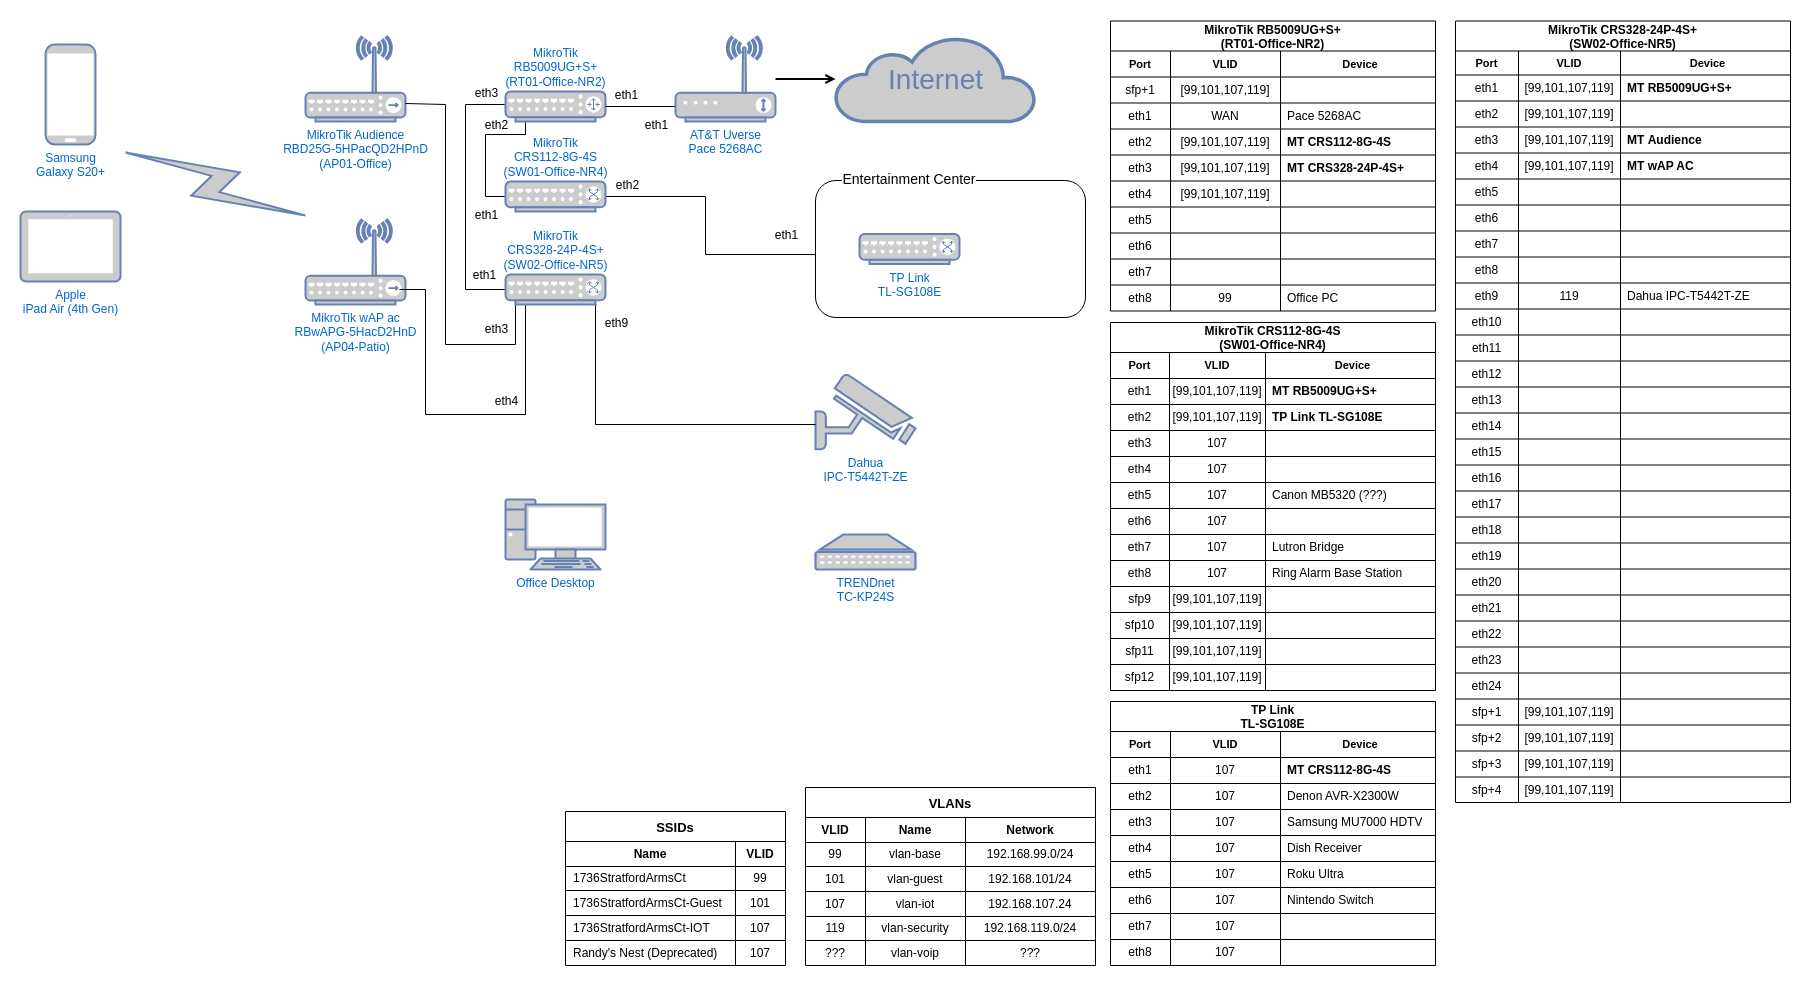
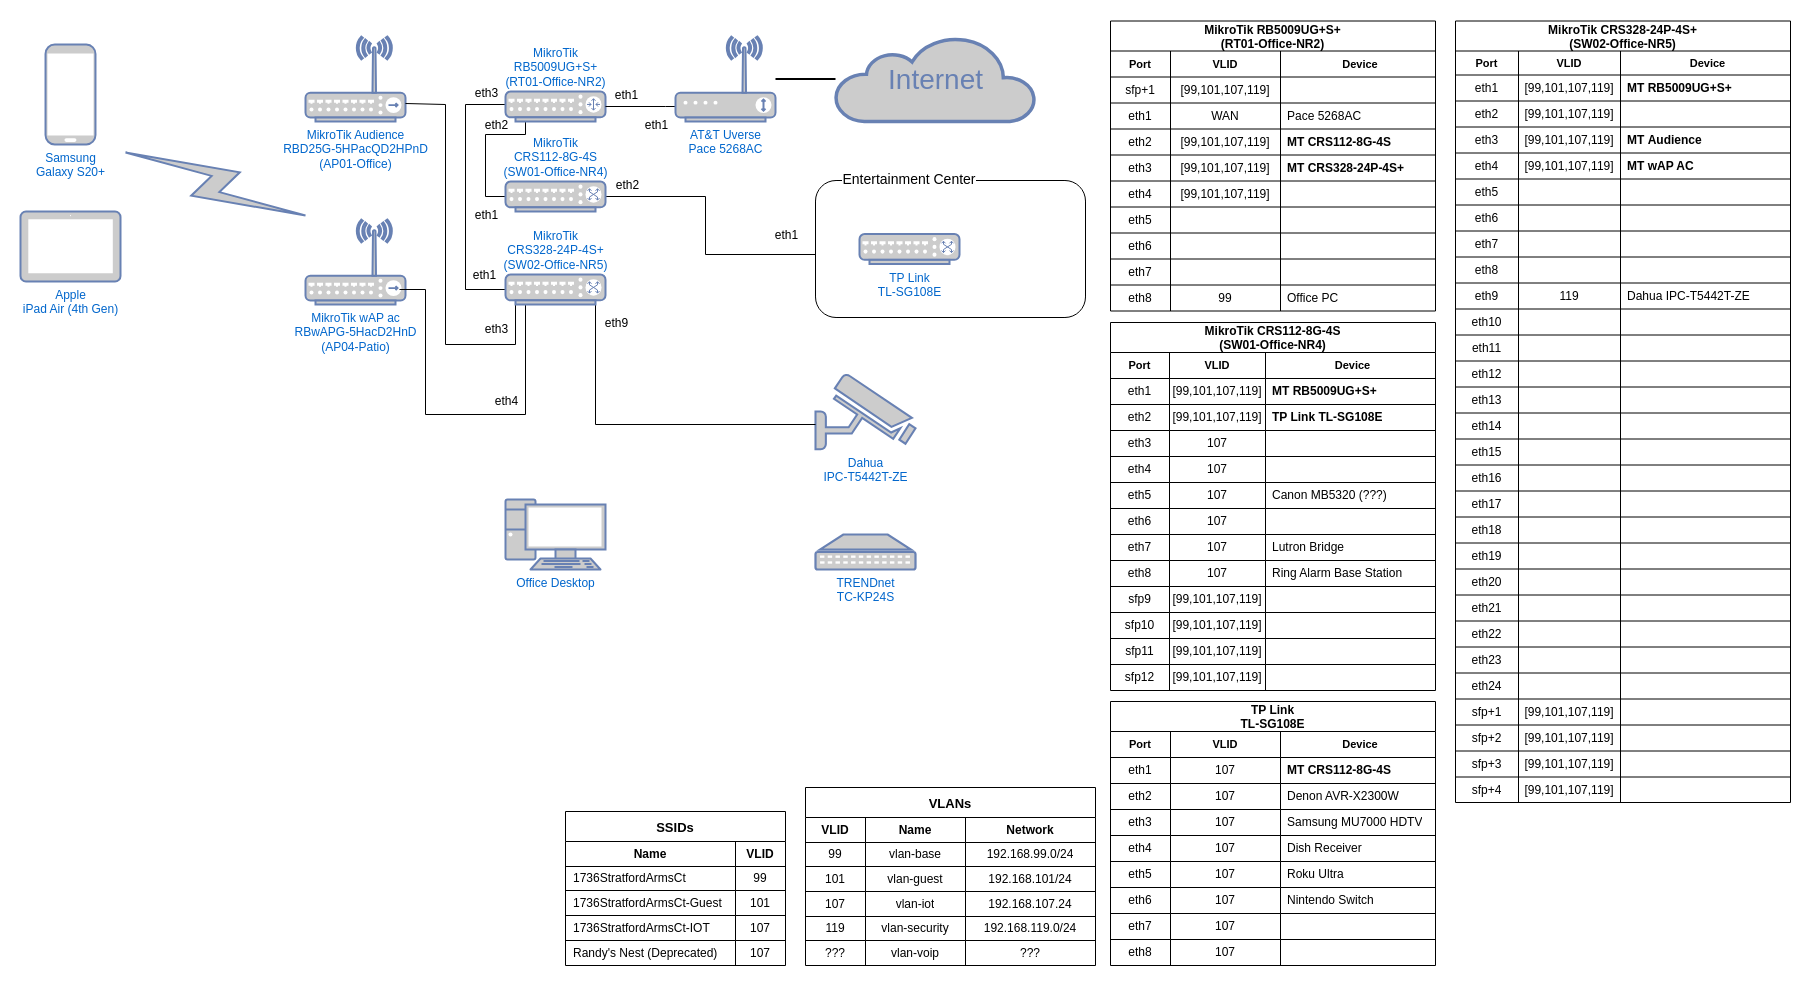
edge "AT&T Uverse Pace 5268AC" -> "Internet": arrowhead open -> none
